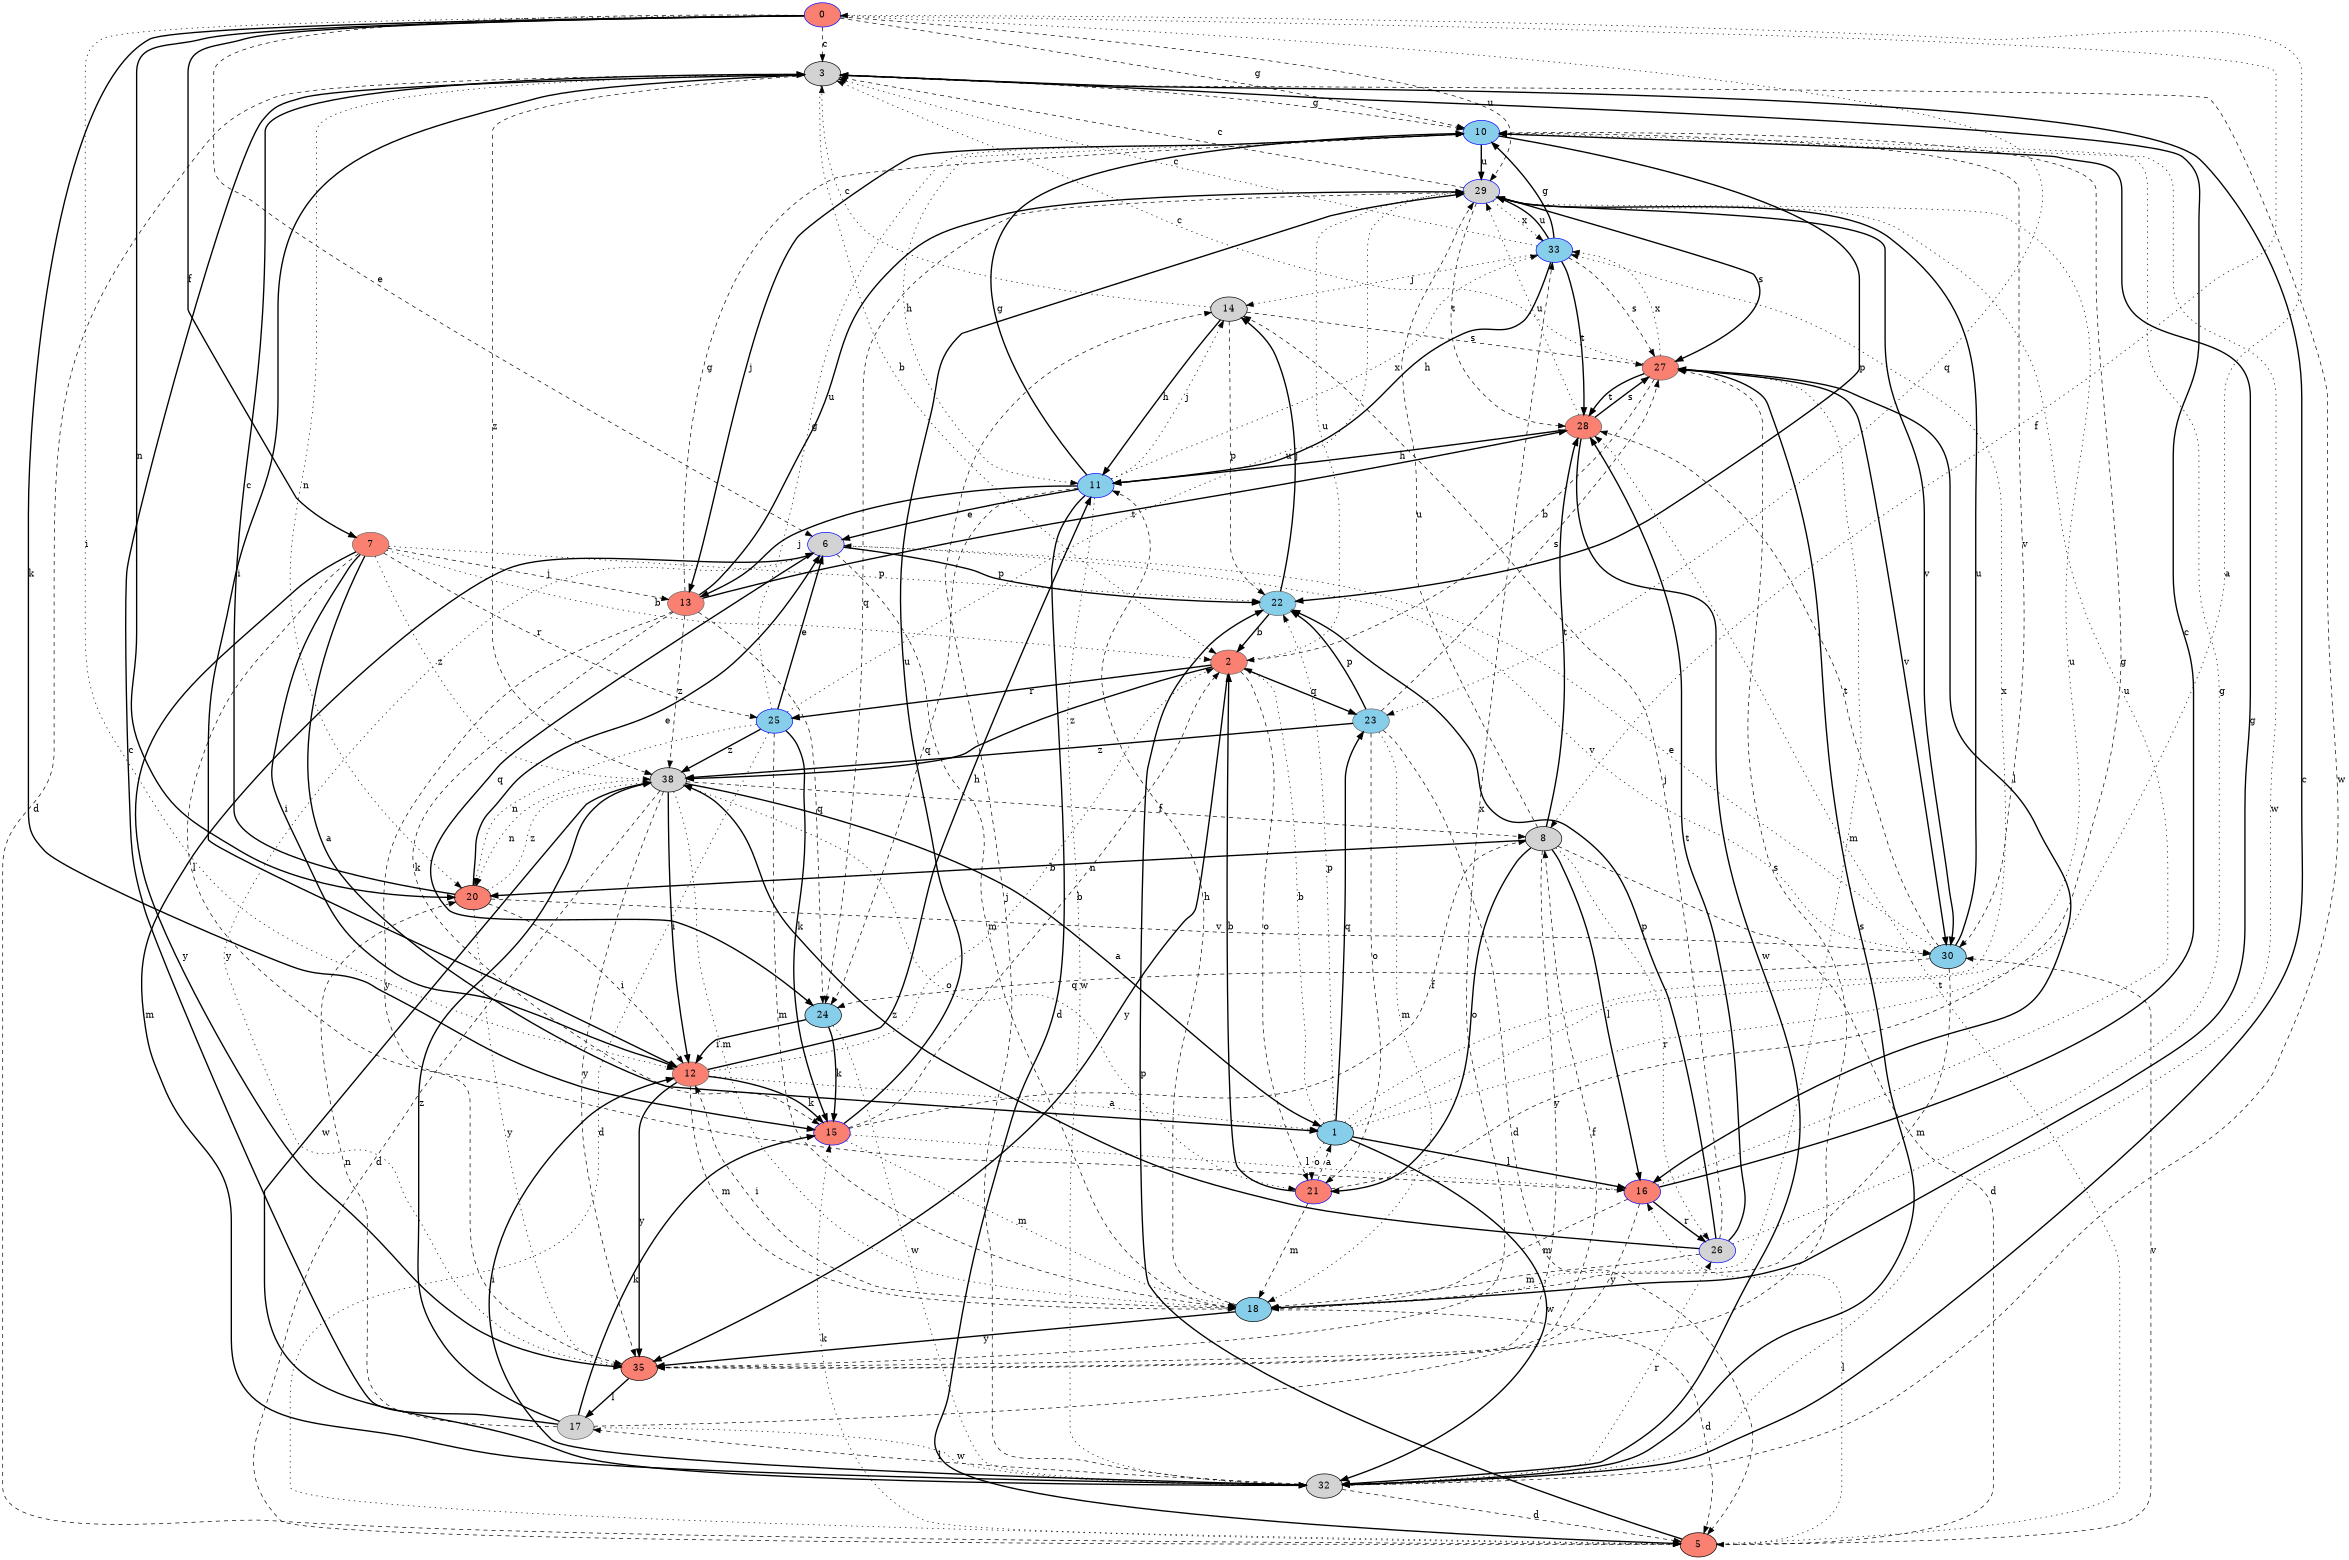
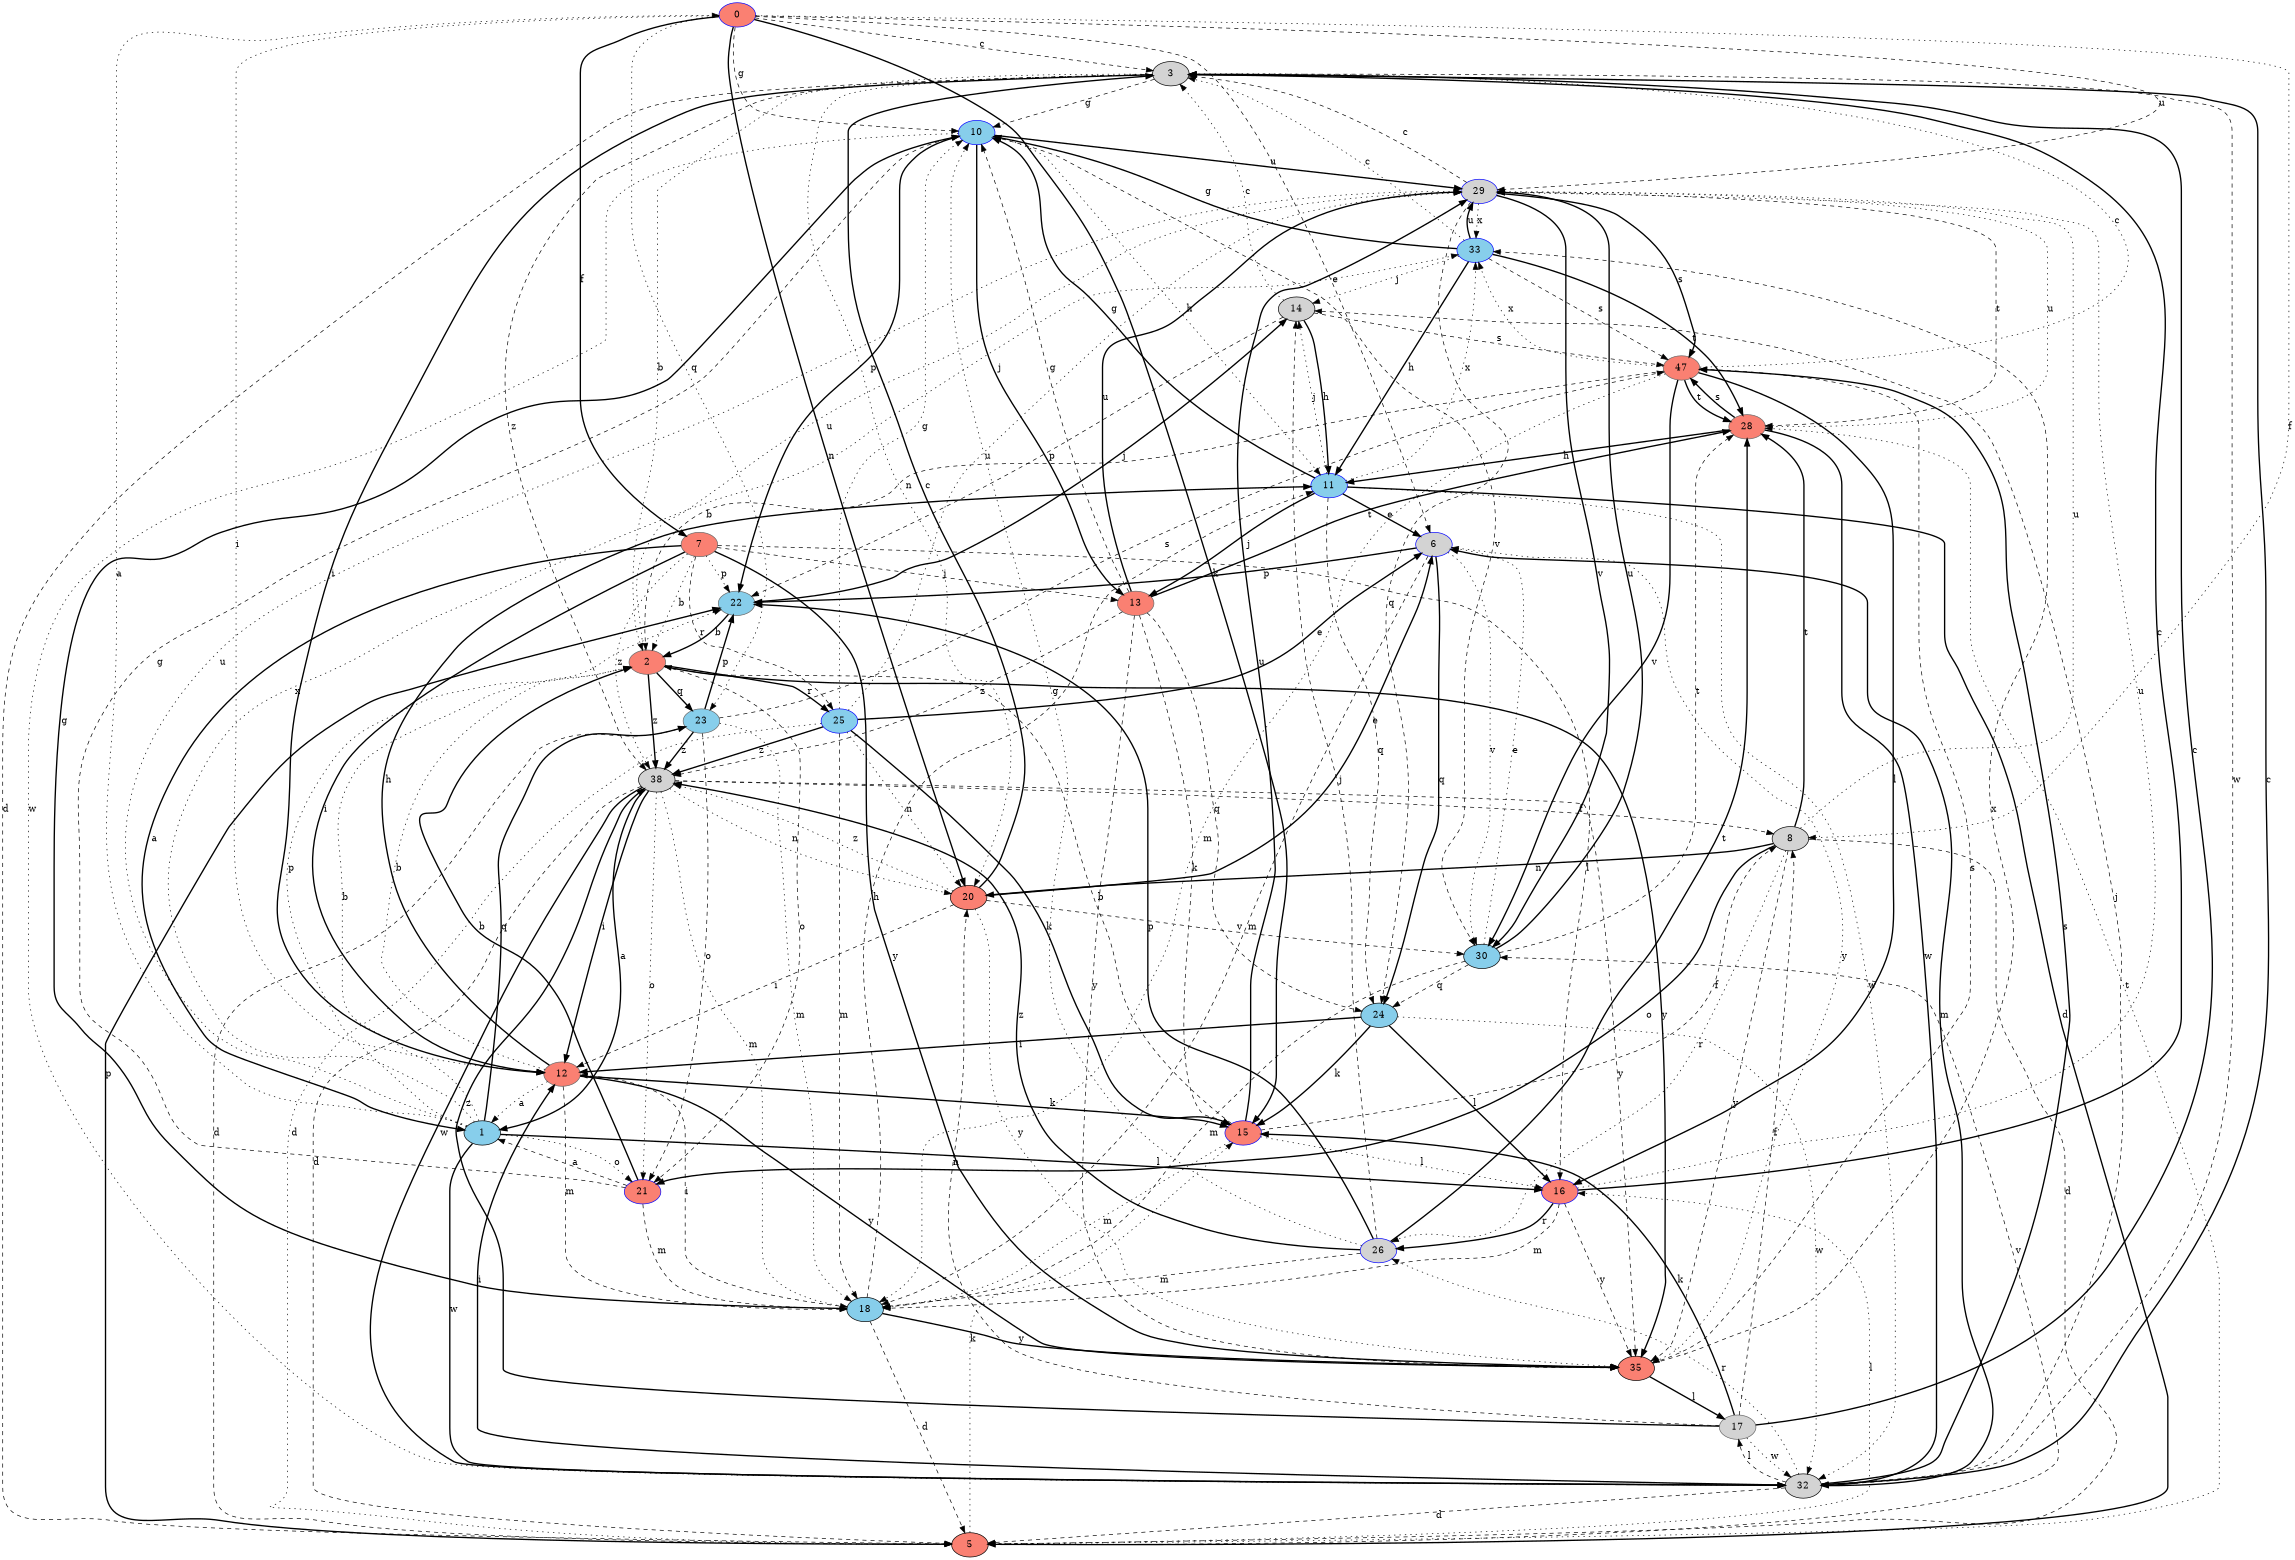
node "27": label "27" -> "47"
edge "8" -> "29": style dashed -> dotted
edge "8" -> "16": now "24" -> "16"
